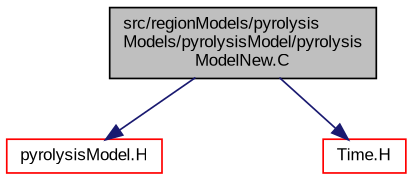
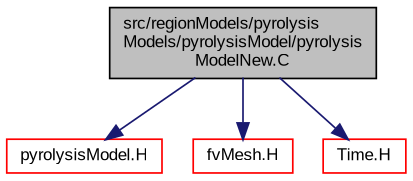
node "fvMesh.H": added
